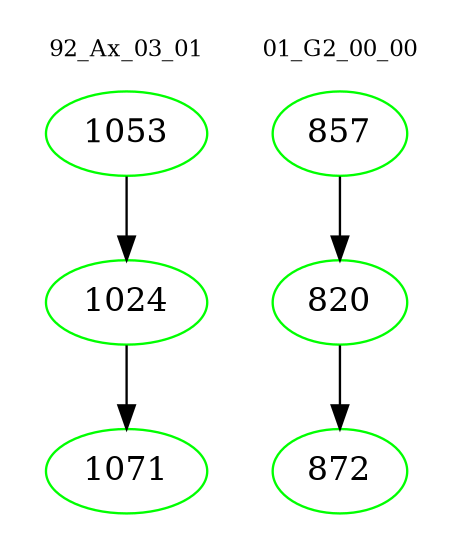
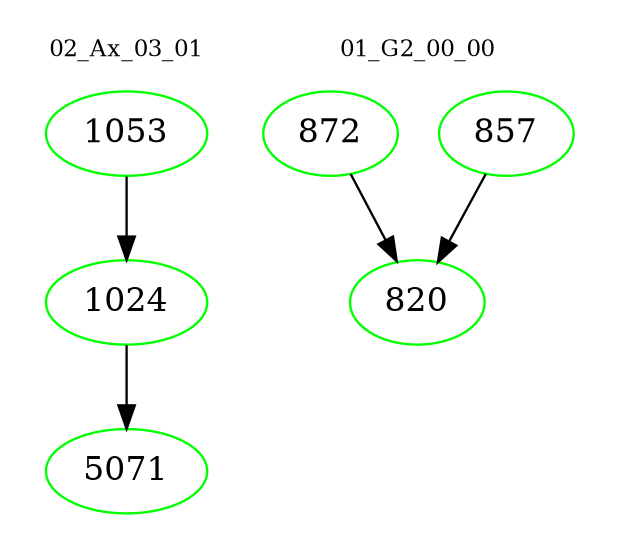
cluster "92_Ax_03_01": label "92_Ax_03_01" -> "02_Ax_03_01"
edge "820" -> "872": reversed
node "1071": label "1071" -> "5071"
